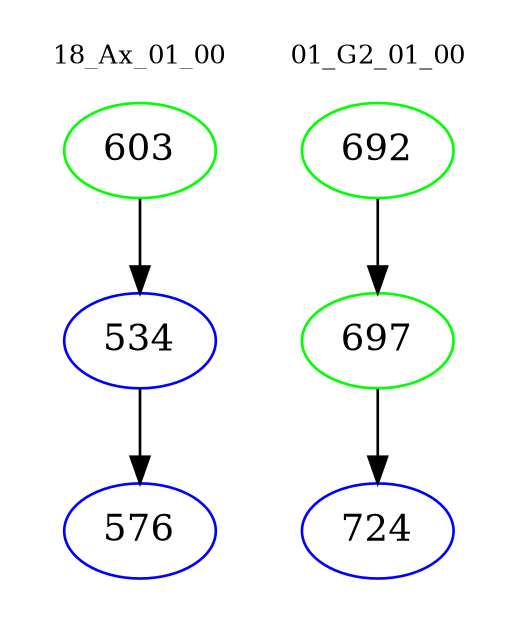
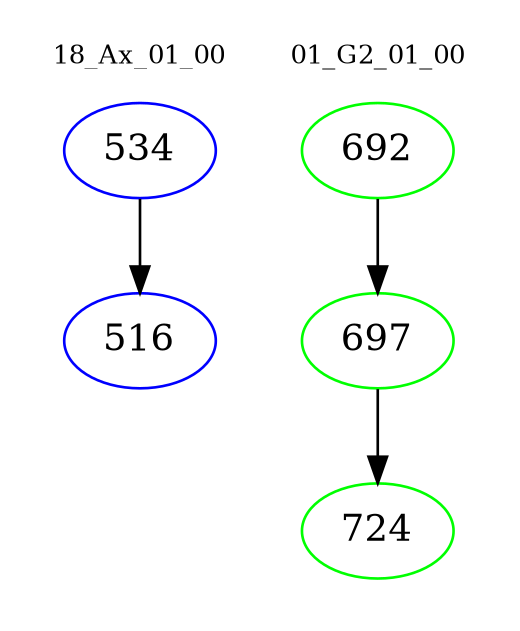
node "603": removed
node "576": label "576" -> "516"
node "724": color blue -> green
